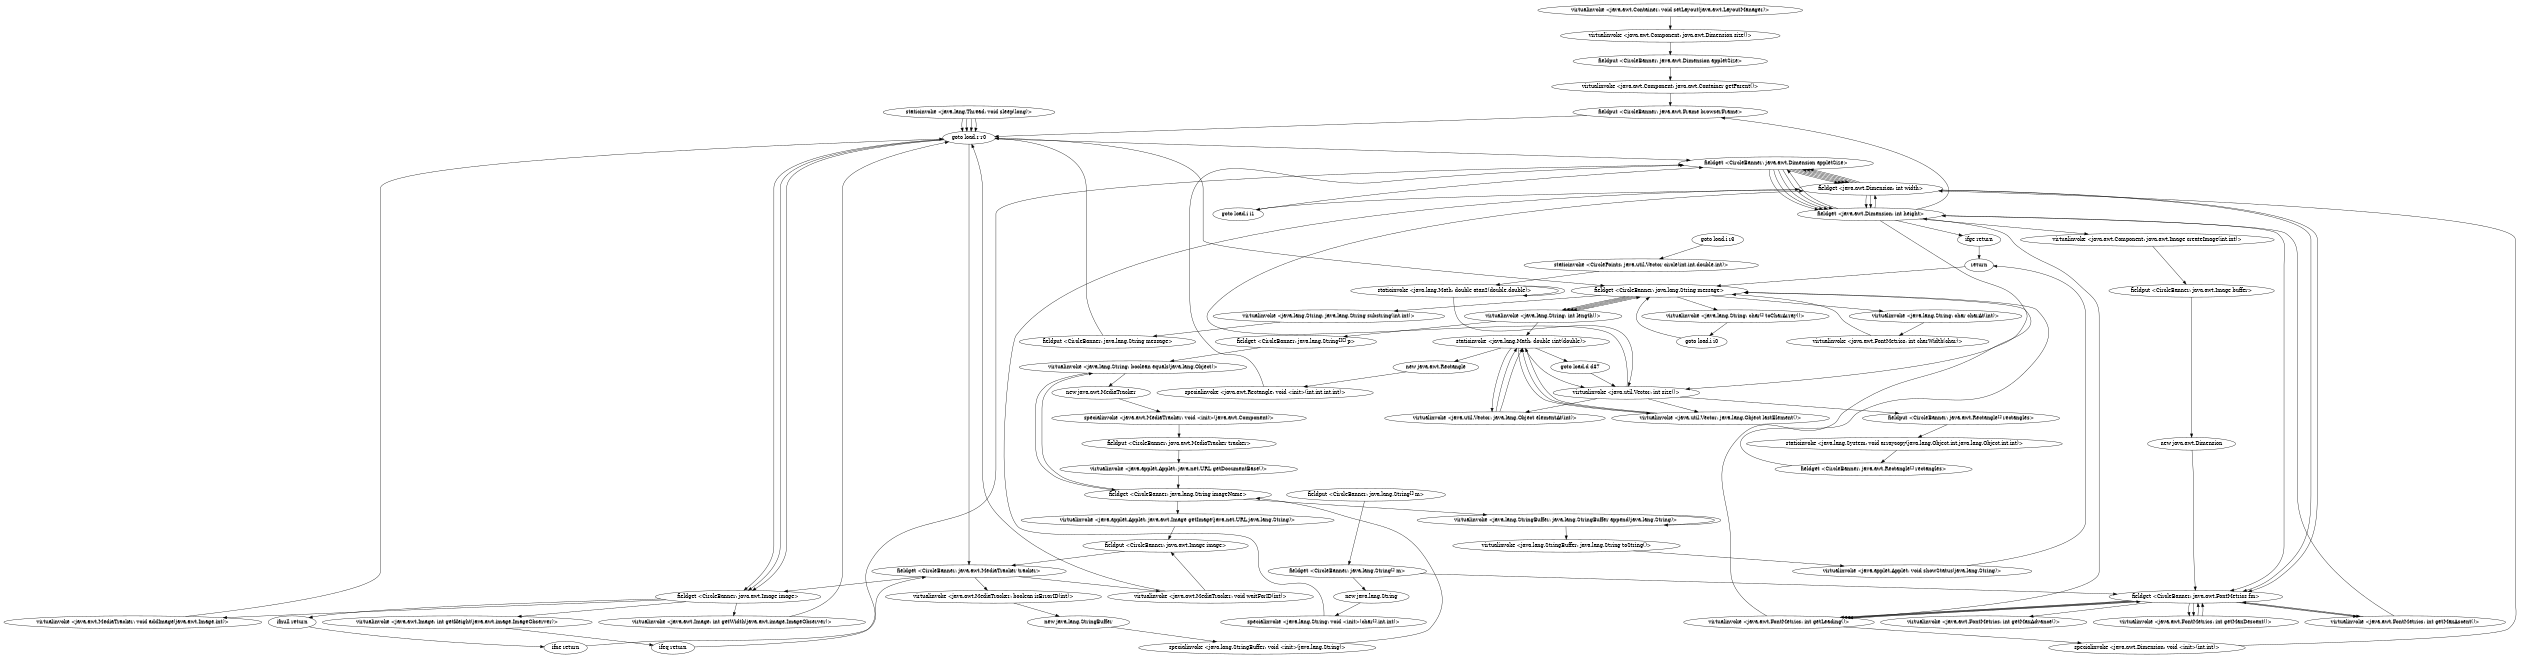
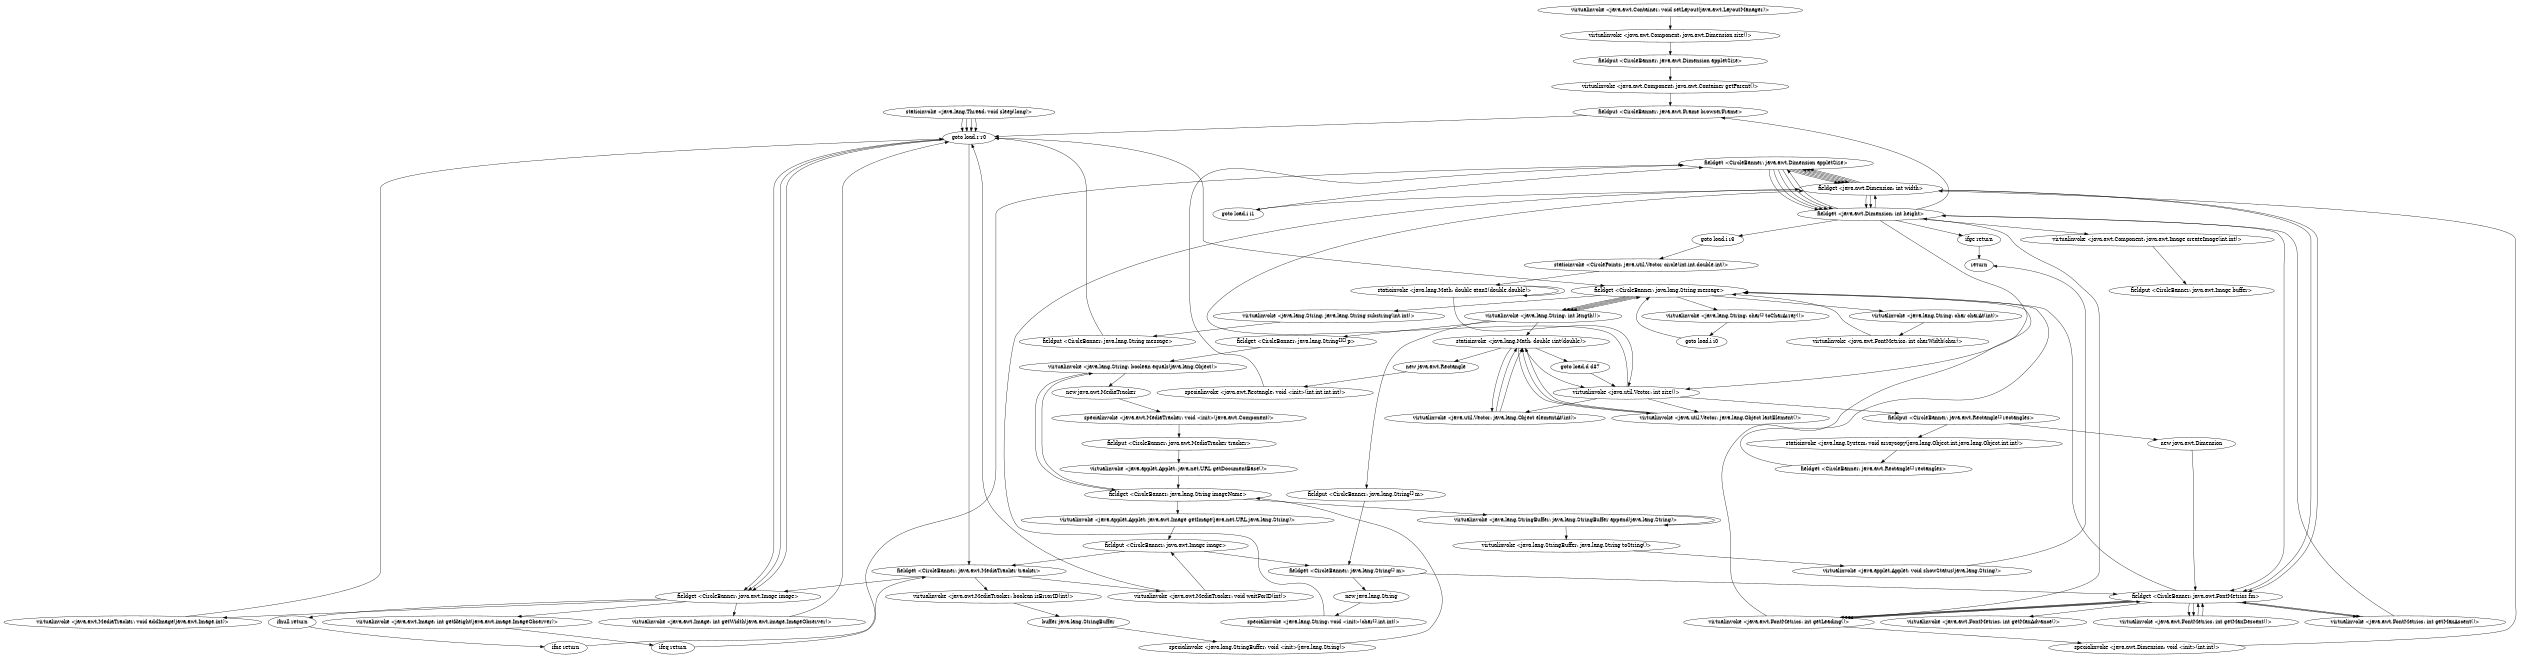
edge "goto load.r r0" -> "fieldget <CircleBanner: java.awt.Dimension appletSize>": removed
edge "fieldget <java.awt.Dimension: int height>" -> "goto load.i r3": added
edge "return" -> "fieldget <CircleBanner: java.lang.String message>": now "fieldget <CircleBanner: java.awt.FontMetrics fm>" -> "fieldget <CircleBanner: java.lang.String message>"
edge "fieldput <CircleBanner: java.awt.Image buffer>" -> "new java.awt.Dimension": now "fieldput <CircleBanner: java.awt.Rectangle[] rectangles>" -> "new java.awt.Dimension"
edge "virtualinvoke <java.lang.String: int length()>" -> "fieldput <CircleBanner: java.lang.String[] m>": added
edge "fieldput <CircleBanner: java.awt.Image image>" -> "fieldget <CircleBanner: java.lang.String[] m>": added
node "new java.lang.StringBuffer": label "new java.lang.StringBuffer" -> "buffer java.lang.StringBuffer"
